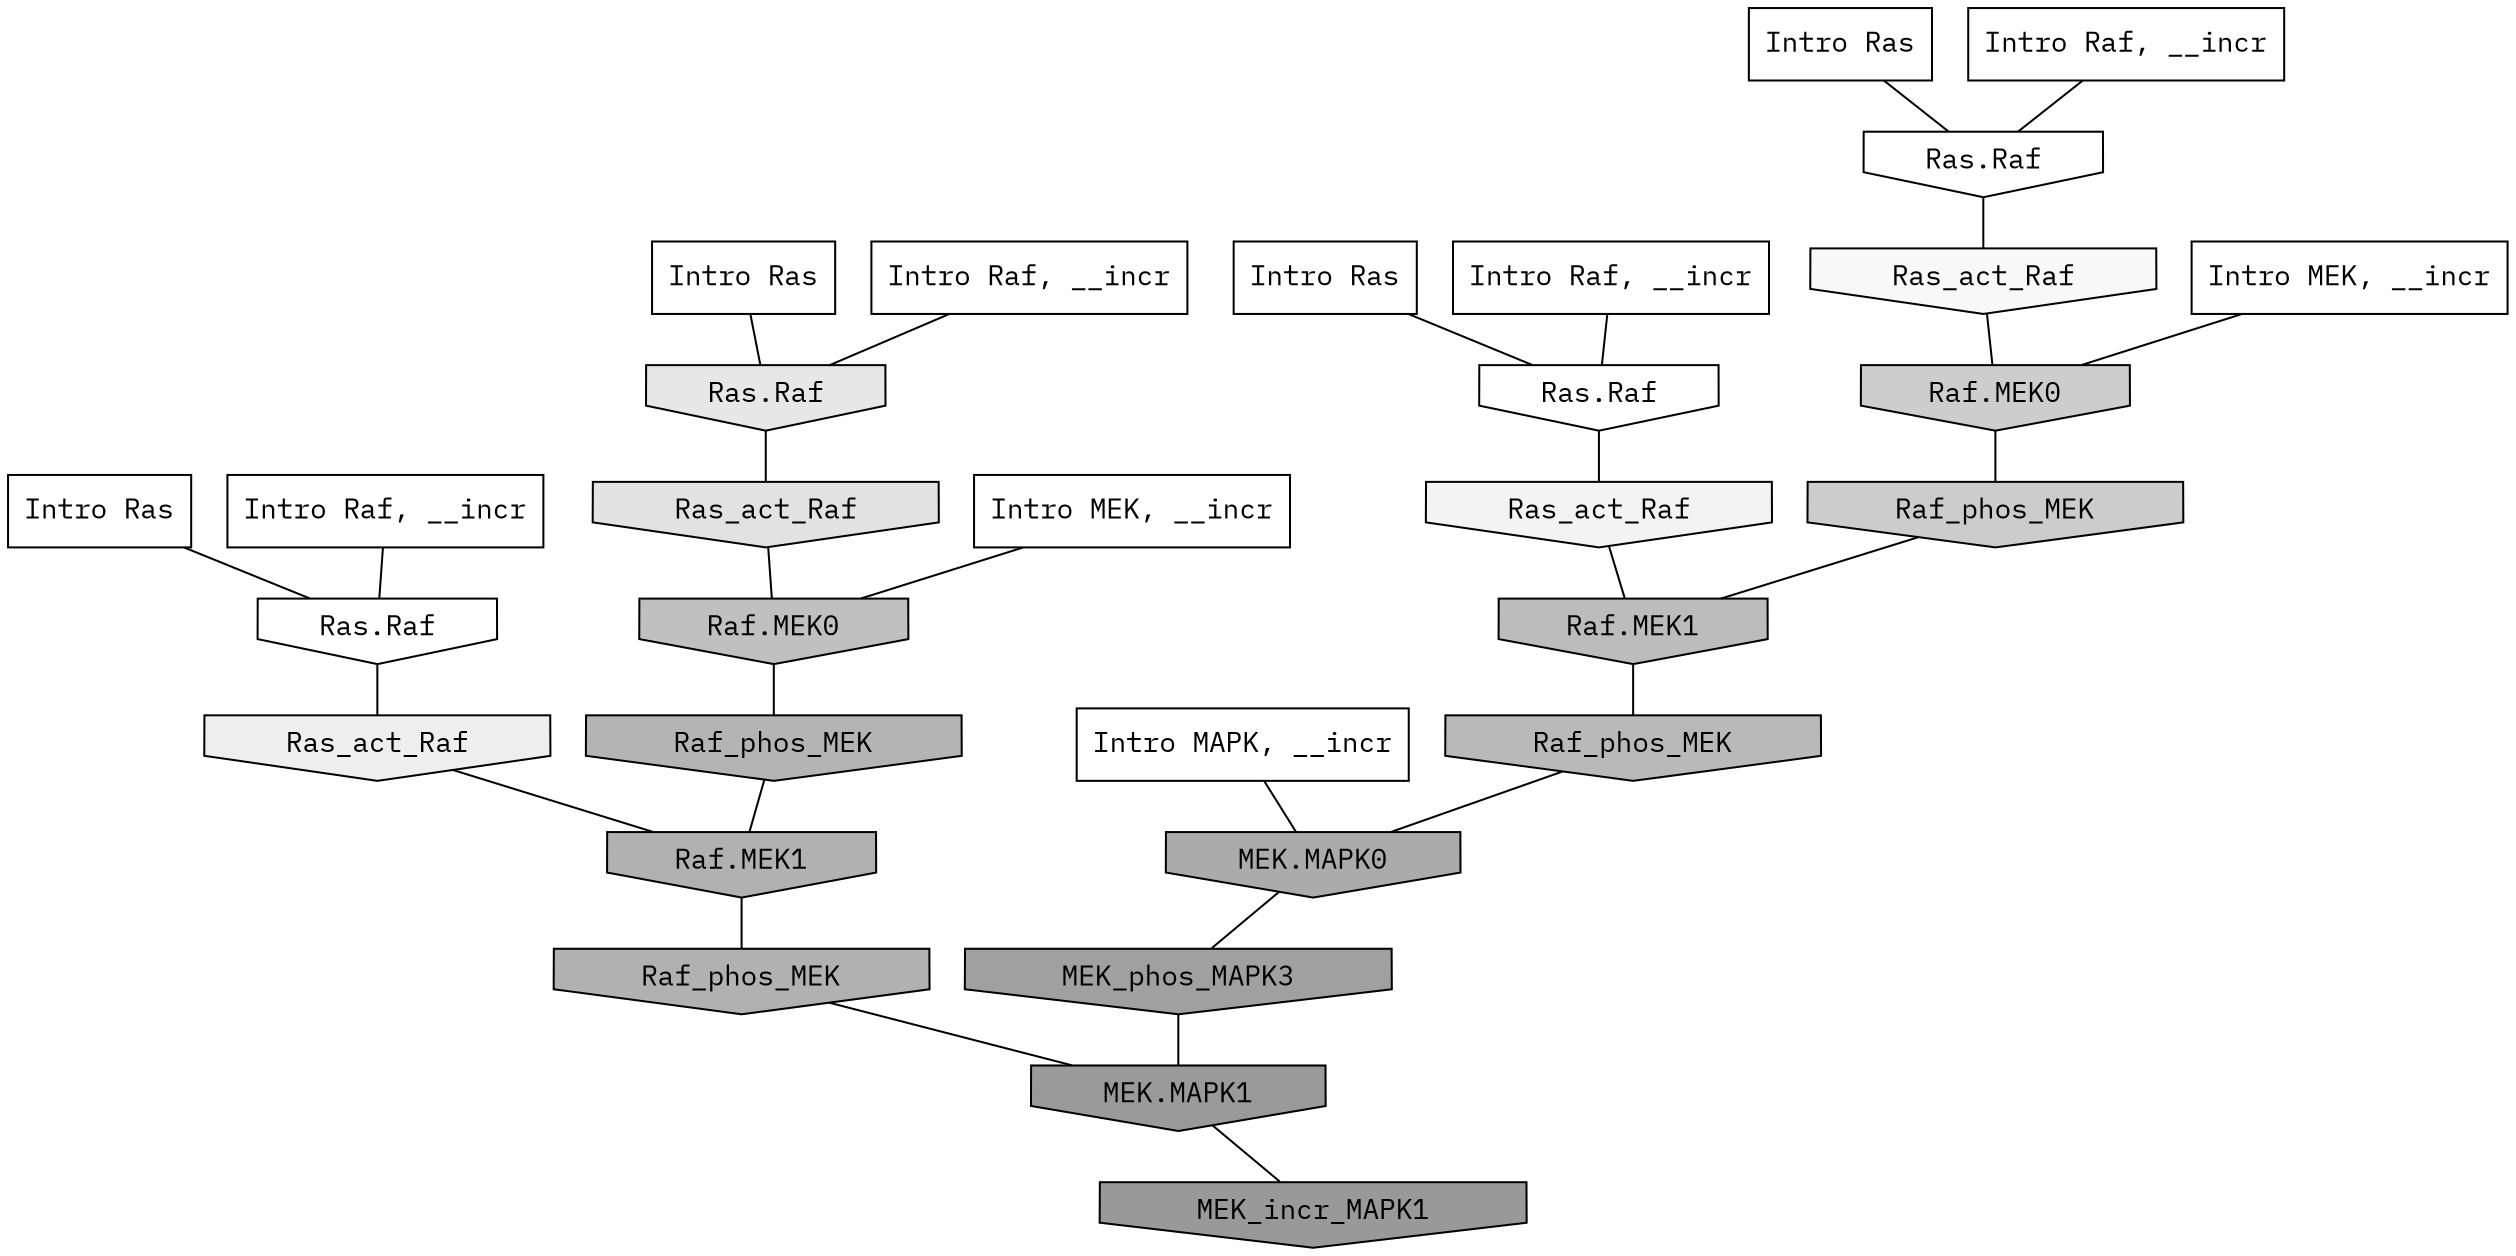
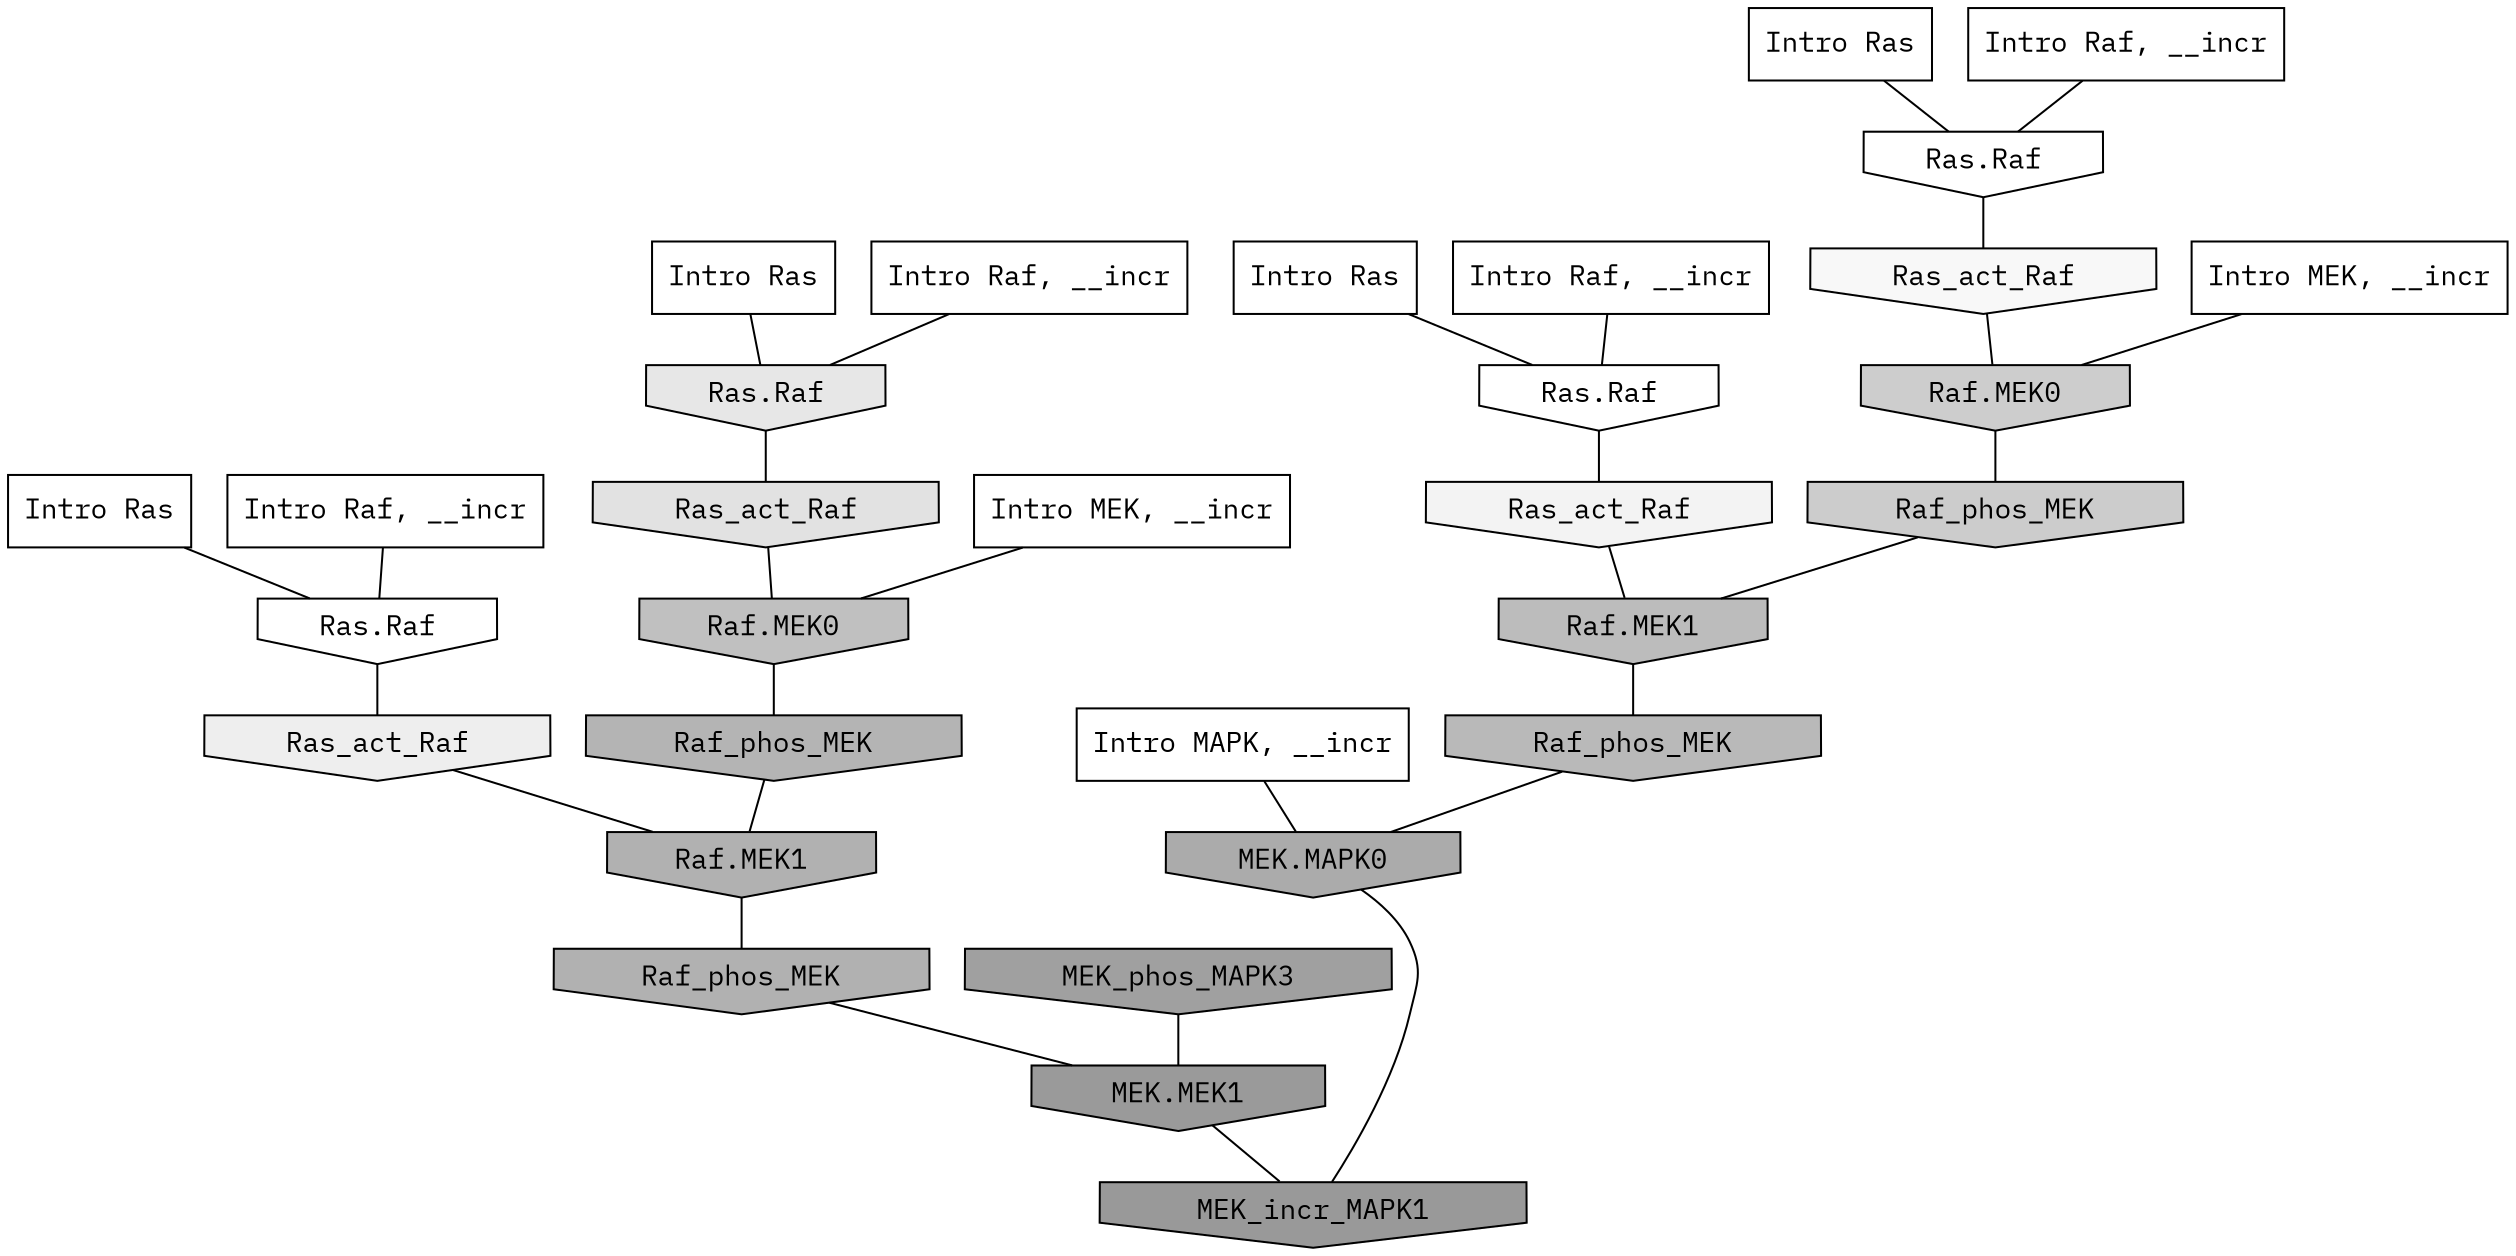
edge "MEK.MAPK0" -- "MEK_phos_MAPK3": now "MEK.MAPK0" -- "MEK_incr_MAPK1"
node "MEK.MAPK1": label "MEK.MAPK1" -> "MEK.MEK1"
